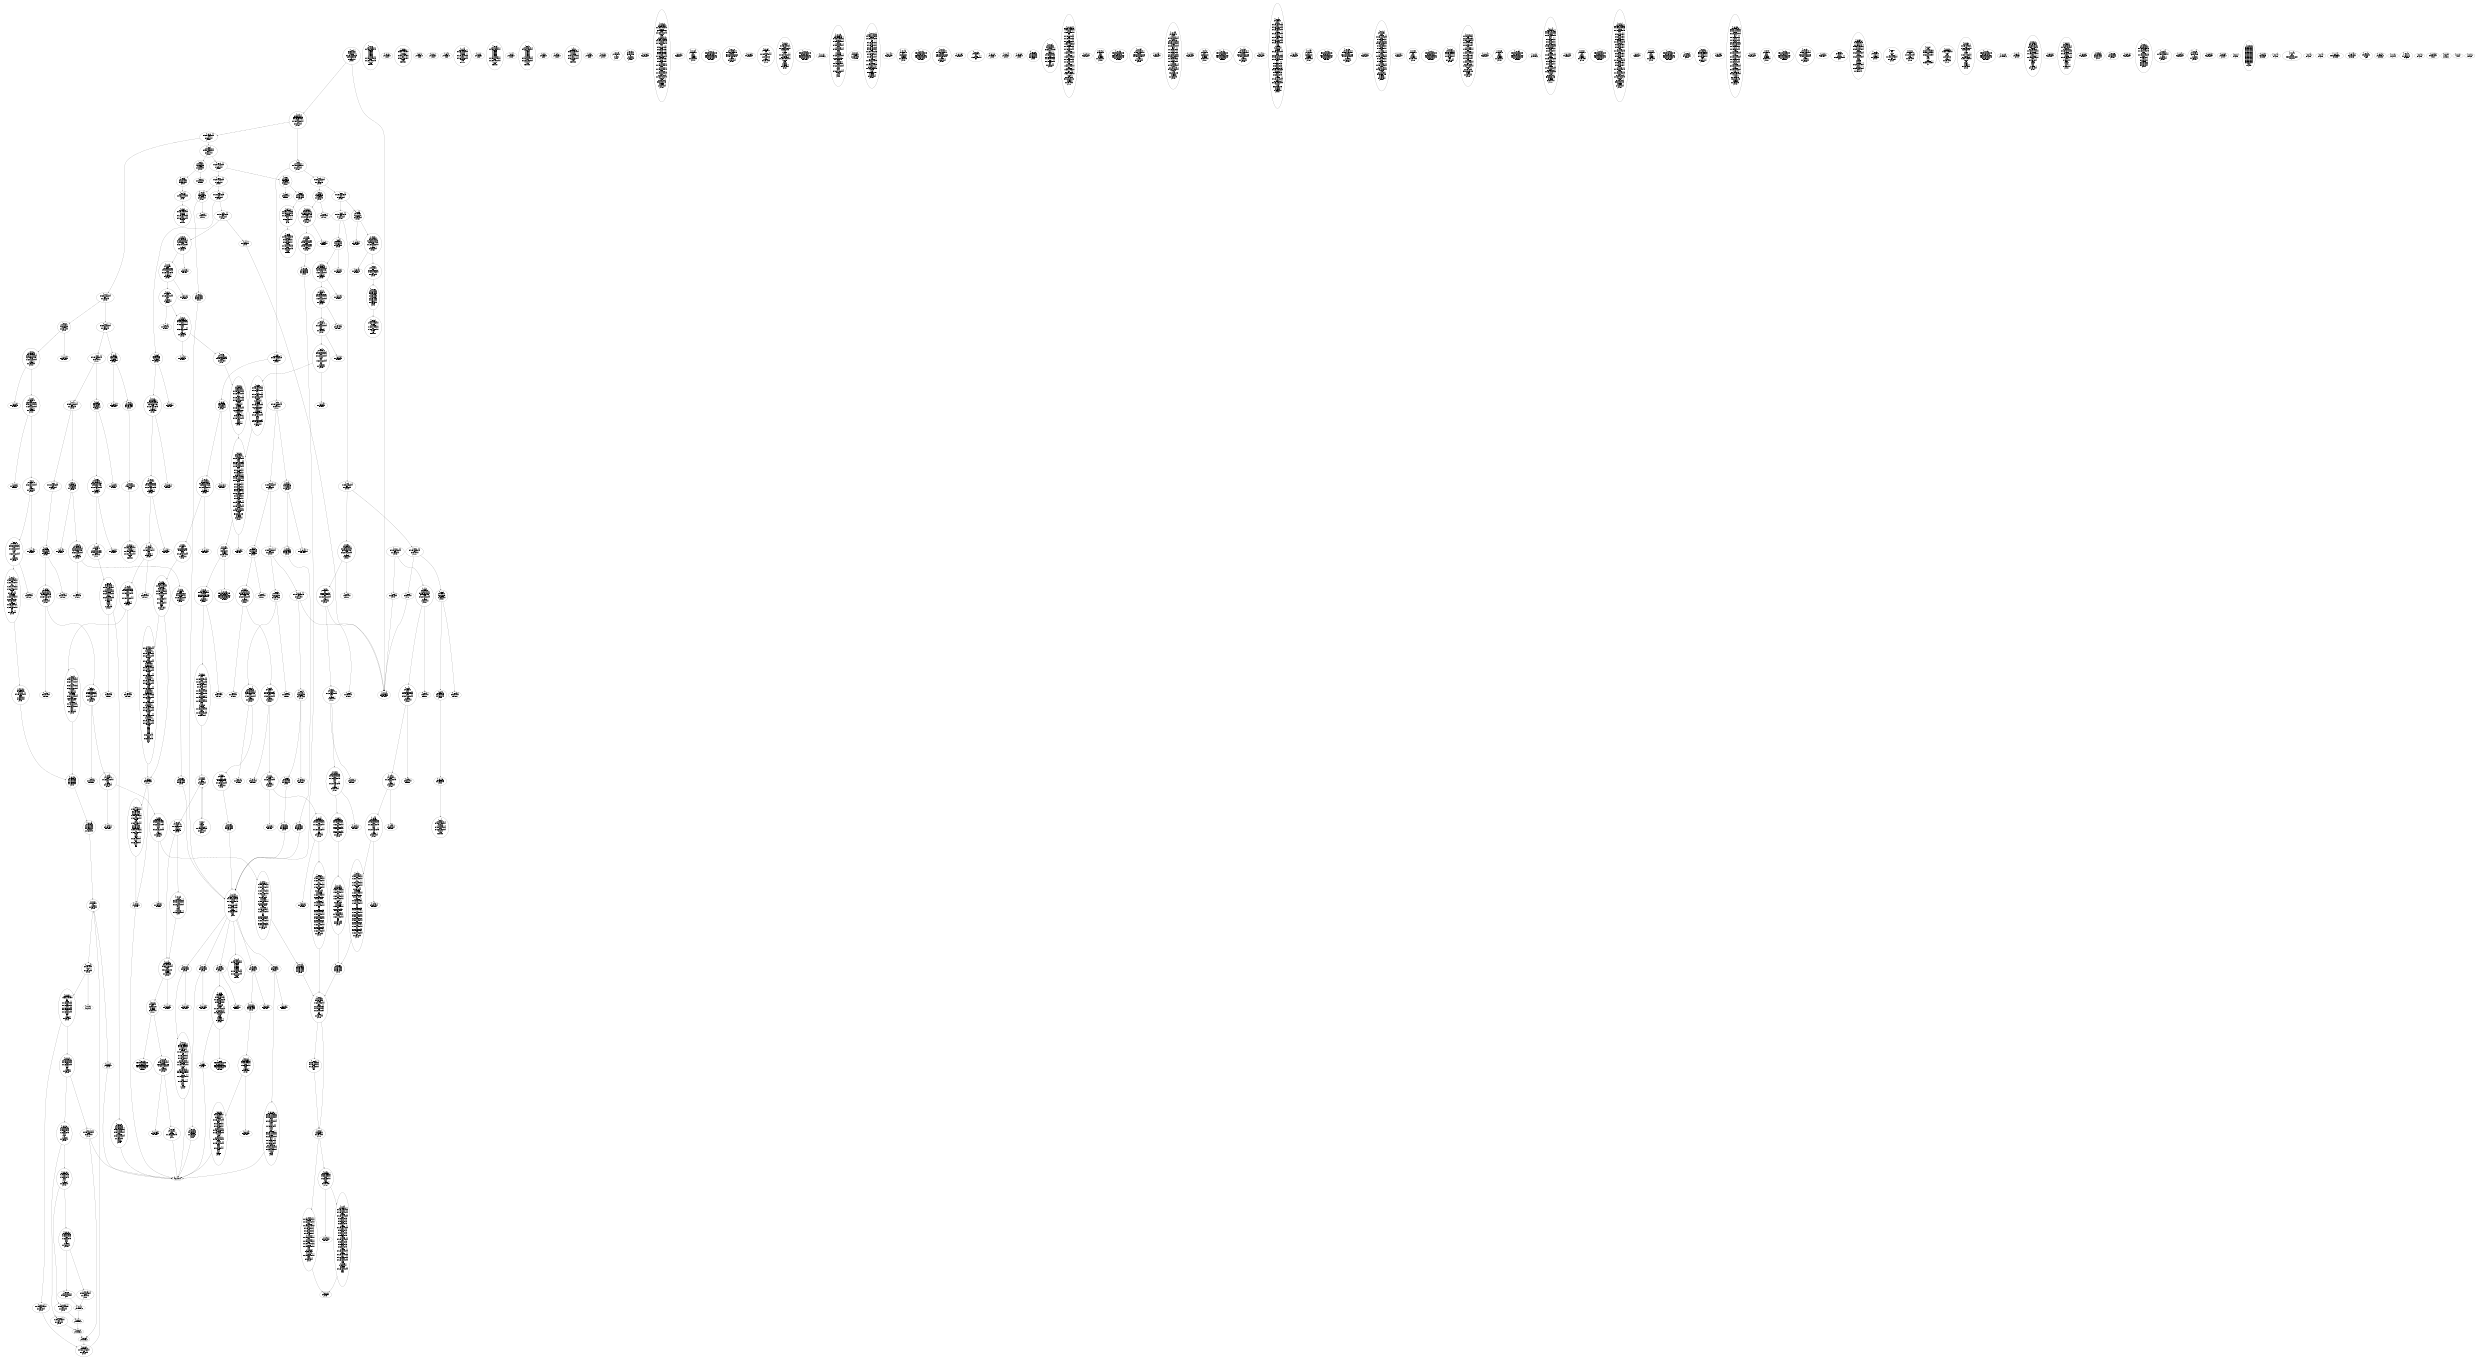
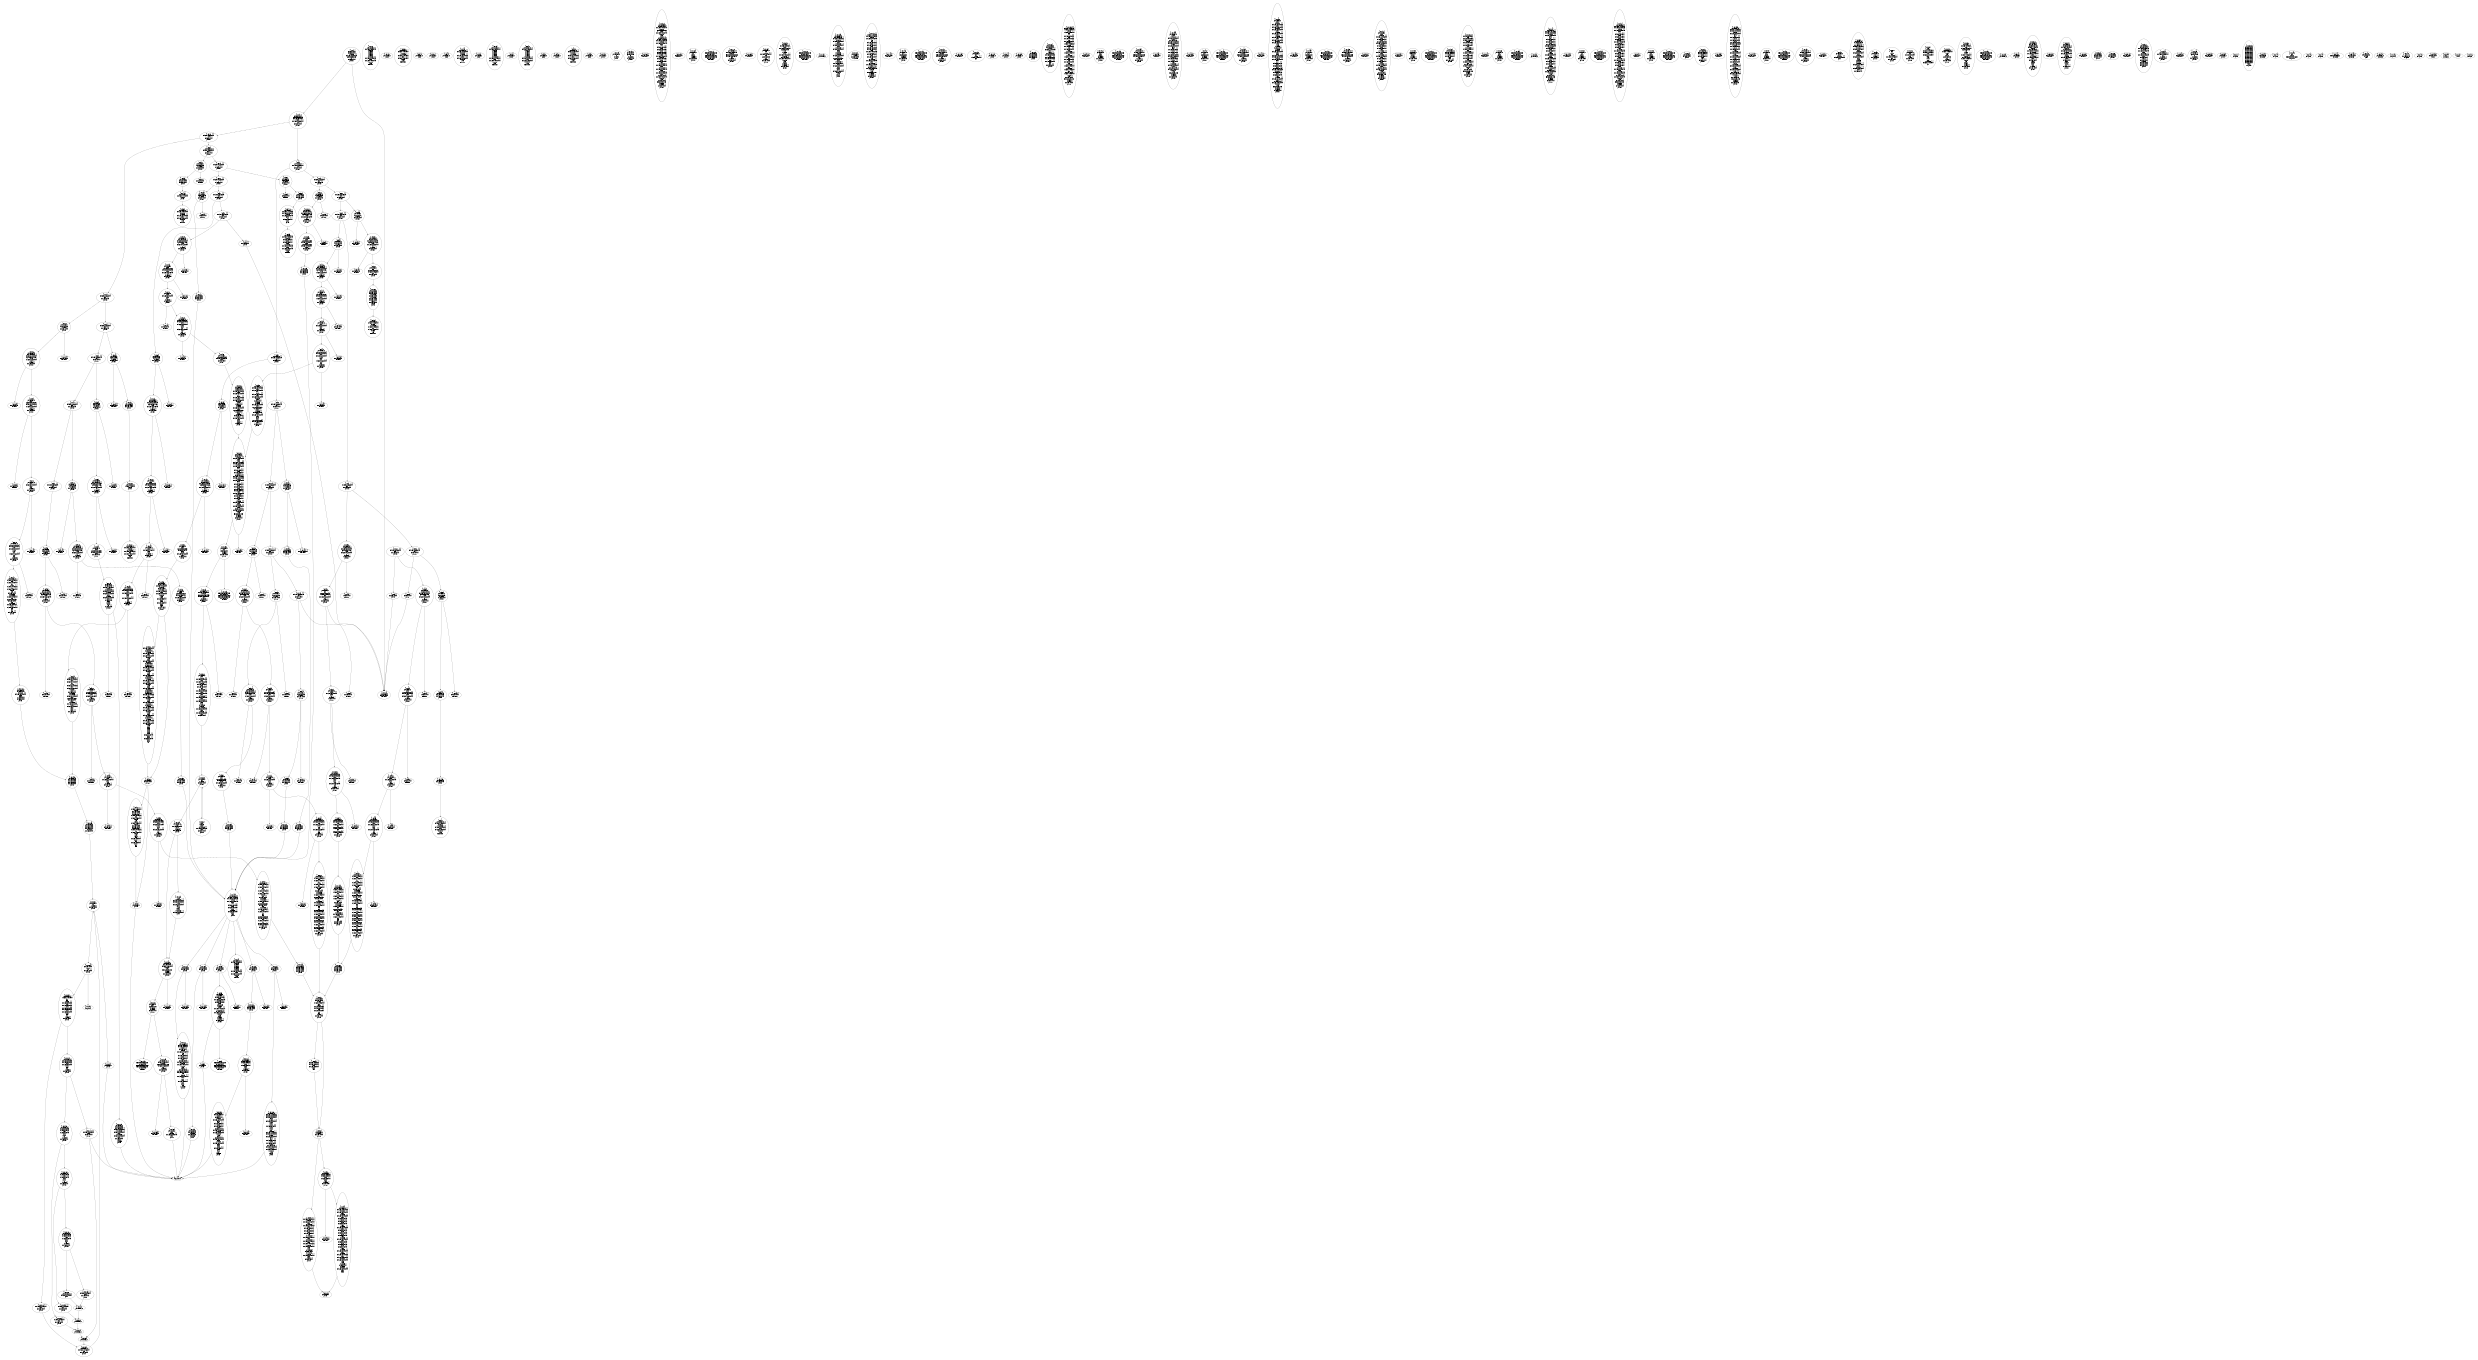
node "# 0x1bbb JUMPDEST GAS CALL ISZERO ISZERO PUSHX Data JUMPI": label "# 0x1bbb JUMPDEST GAS CALL ISZERO ISZERO PUSHX Data JUMPI" -> "# 0x1bbb JUMPDEST RETURN CALL ISZERO ISZERO PUSHX Data JUMPI"
